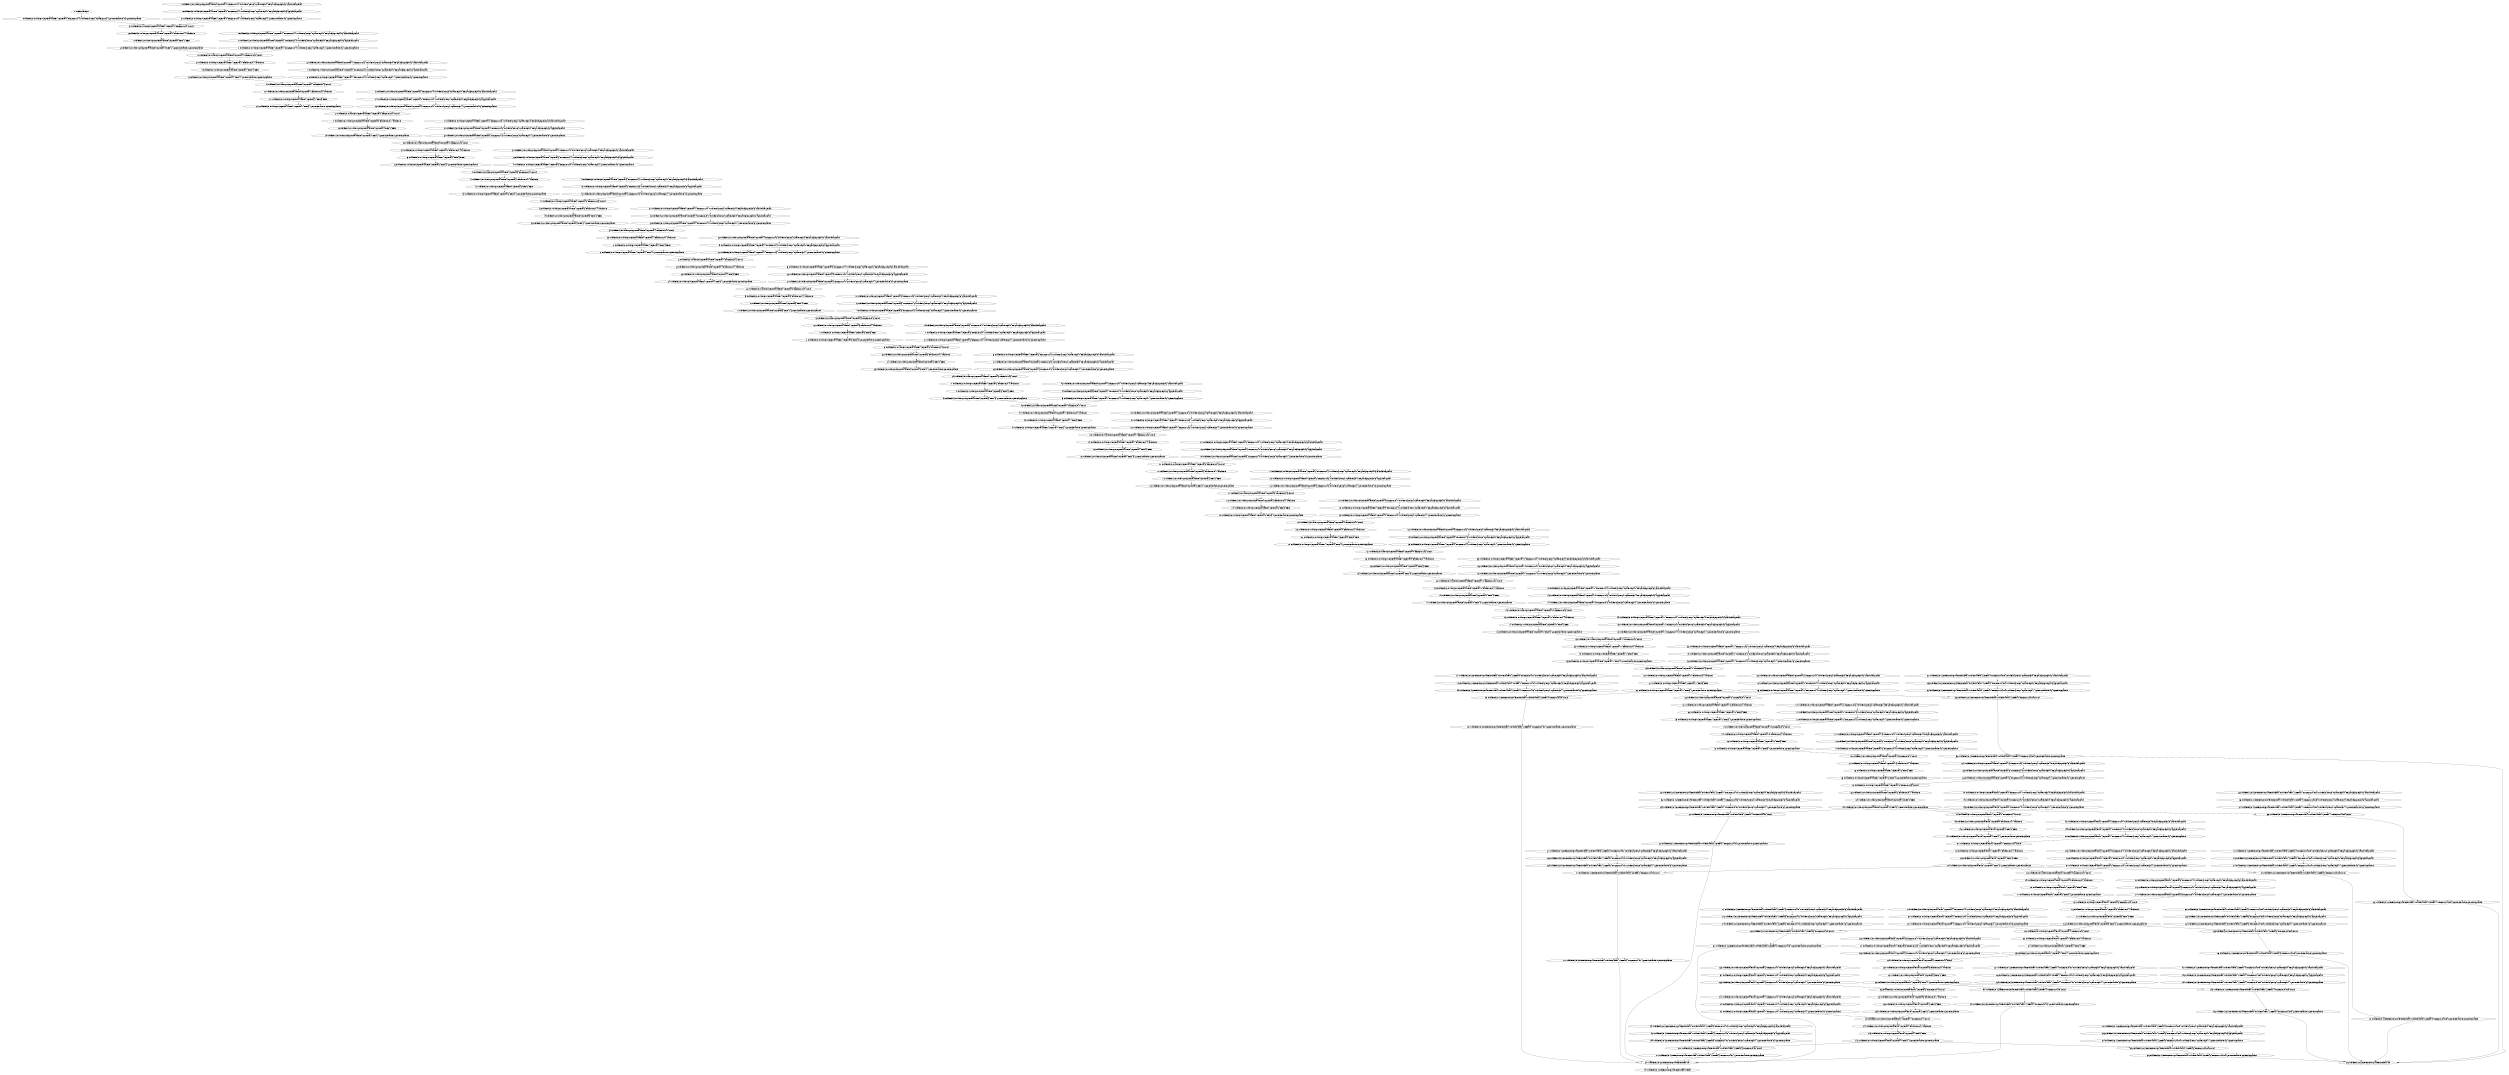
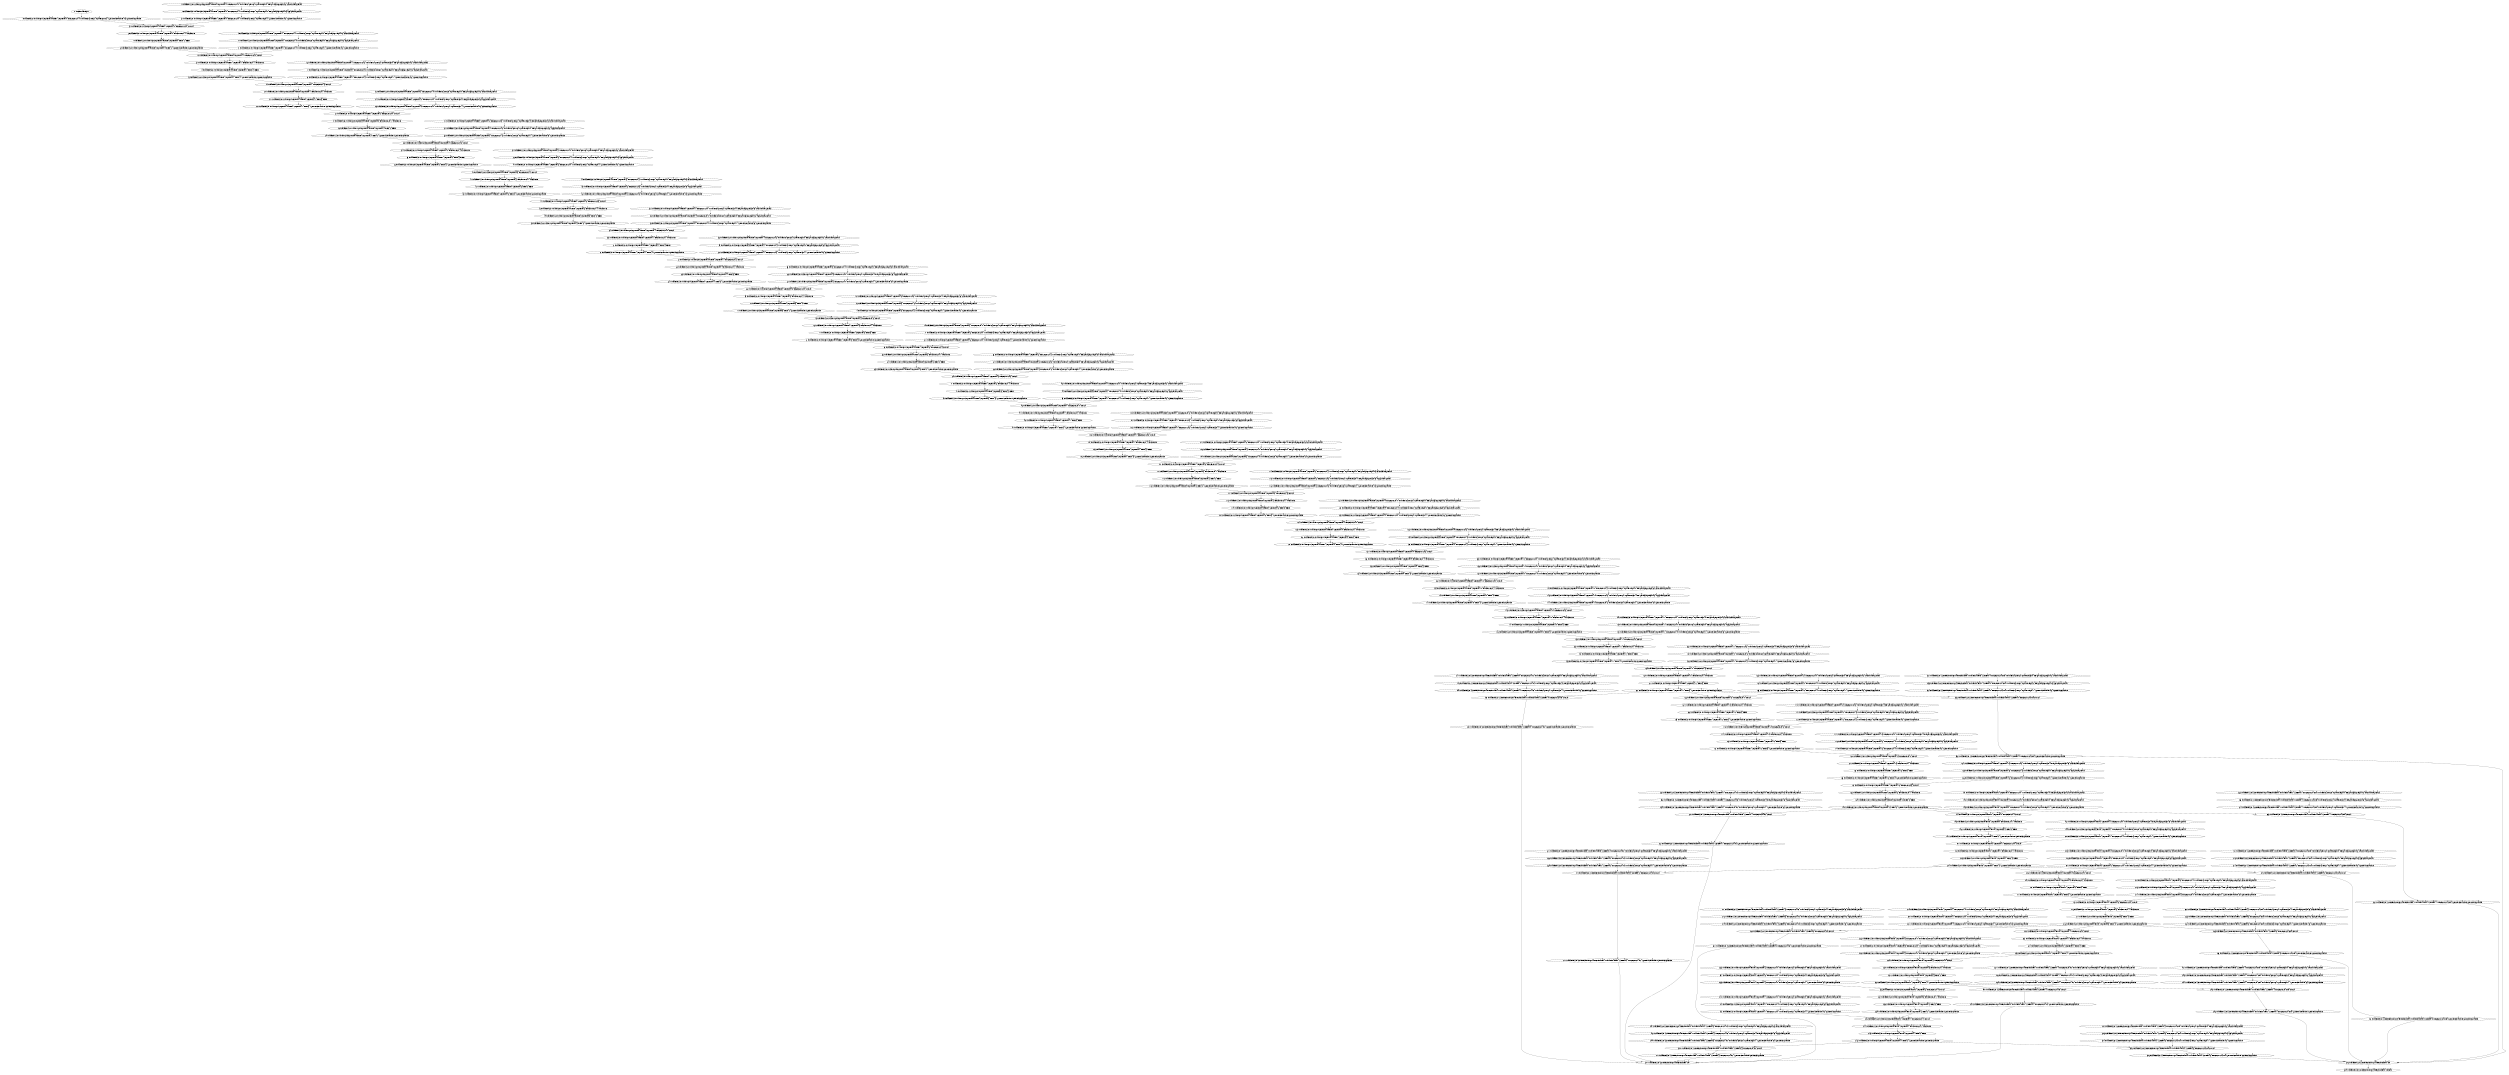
edge "307 MobileNetSSD/SSDDetectionOutput[detection_head]/cat" -> "309 MobileNetSSD/SSDDetectionOutput[detection_head]/softmax": now "308 MobileNetSSD/SSDDetectionOutput[detection_head]/cat" -> "309 MobileNetSSD/SSDDetectionOutput[detection_head]/softmax"
